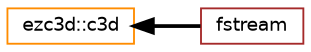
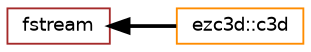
edge "fstream" -> "ezc3d::c3d": reversed
